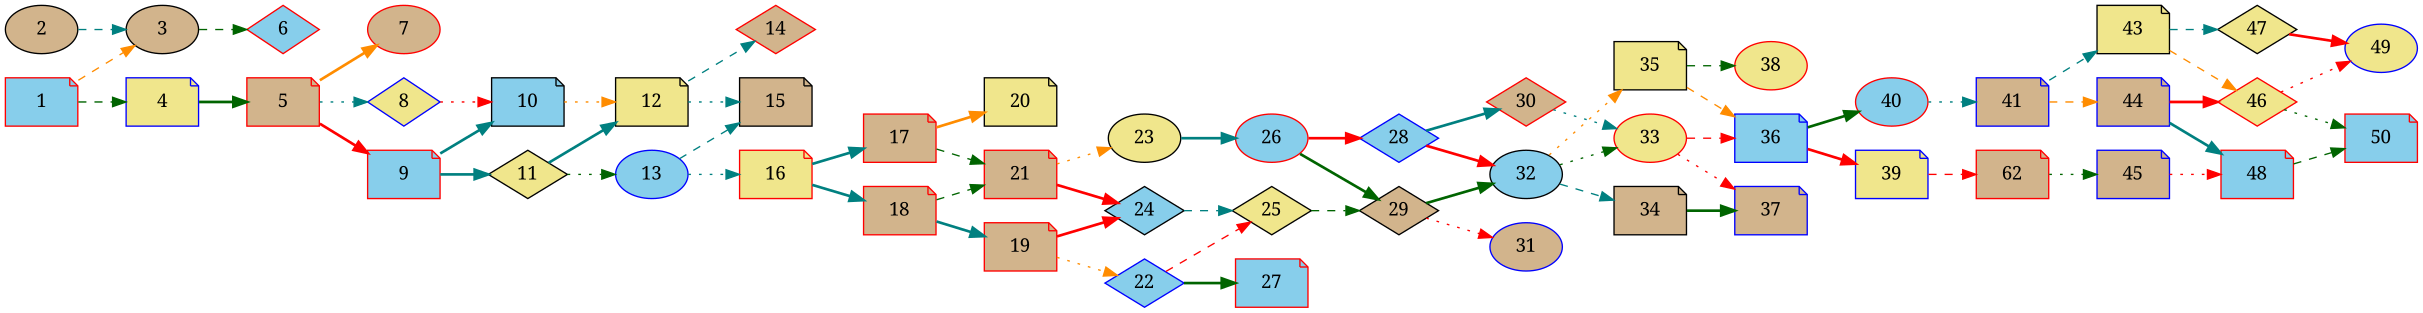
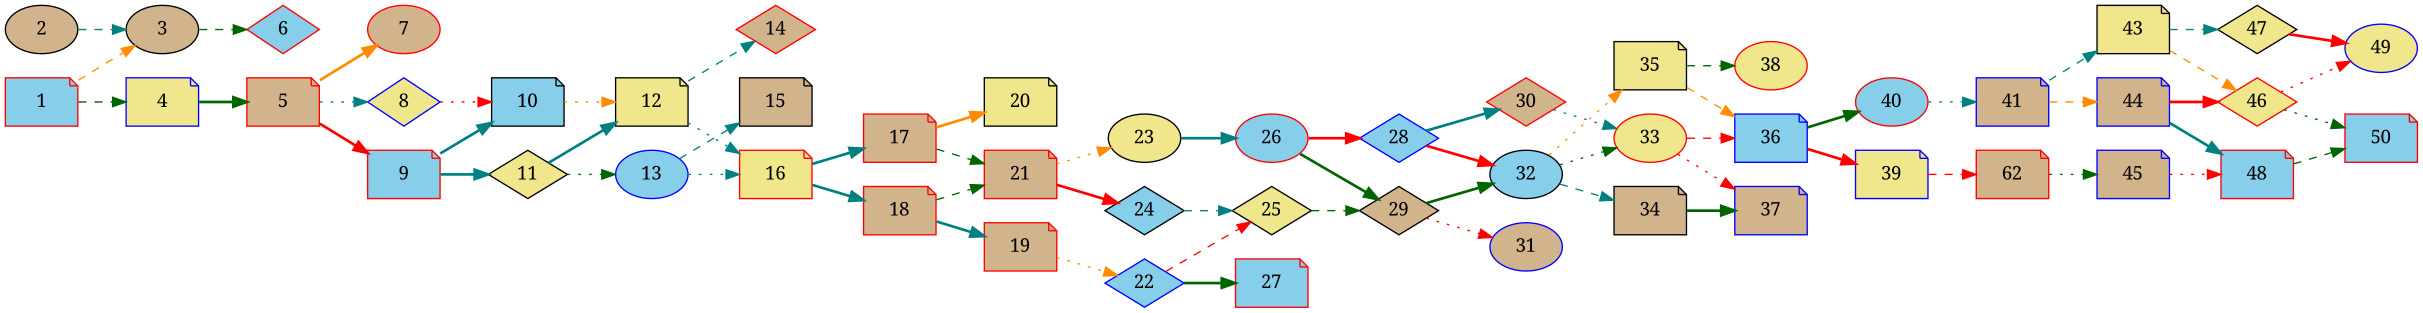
edge "12" -> "15": now "12" -> "16"
edge "19" -> "24": removed
